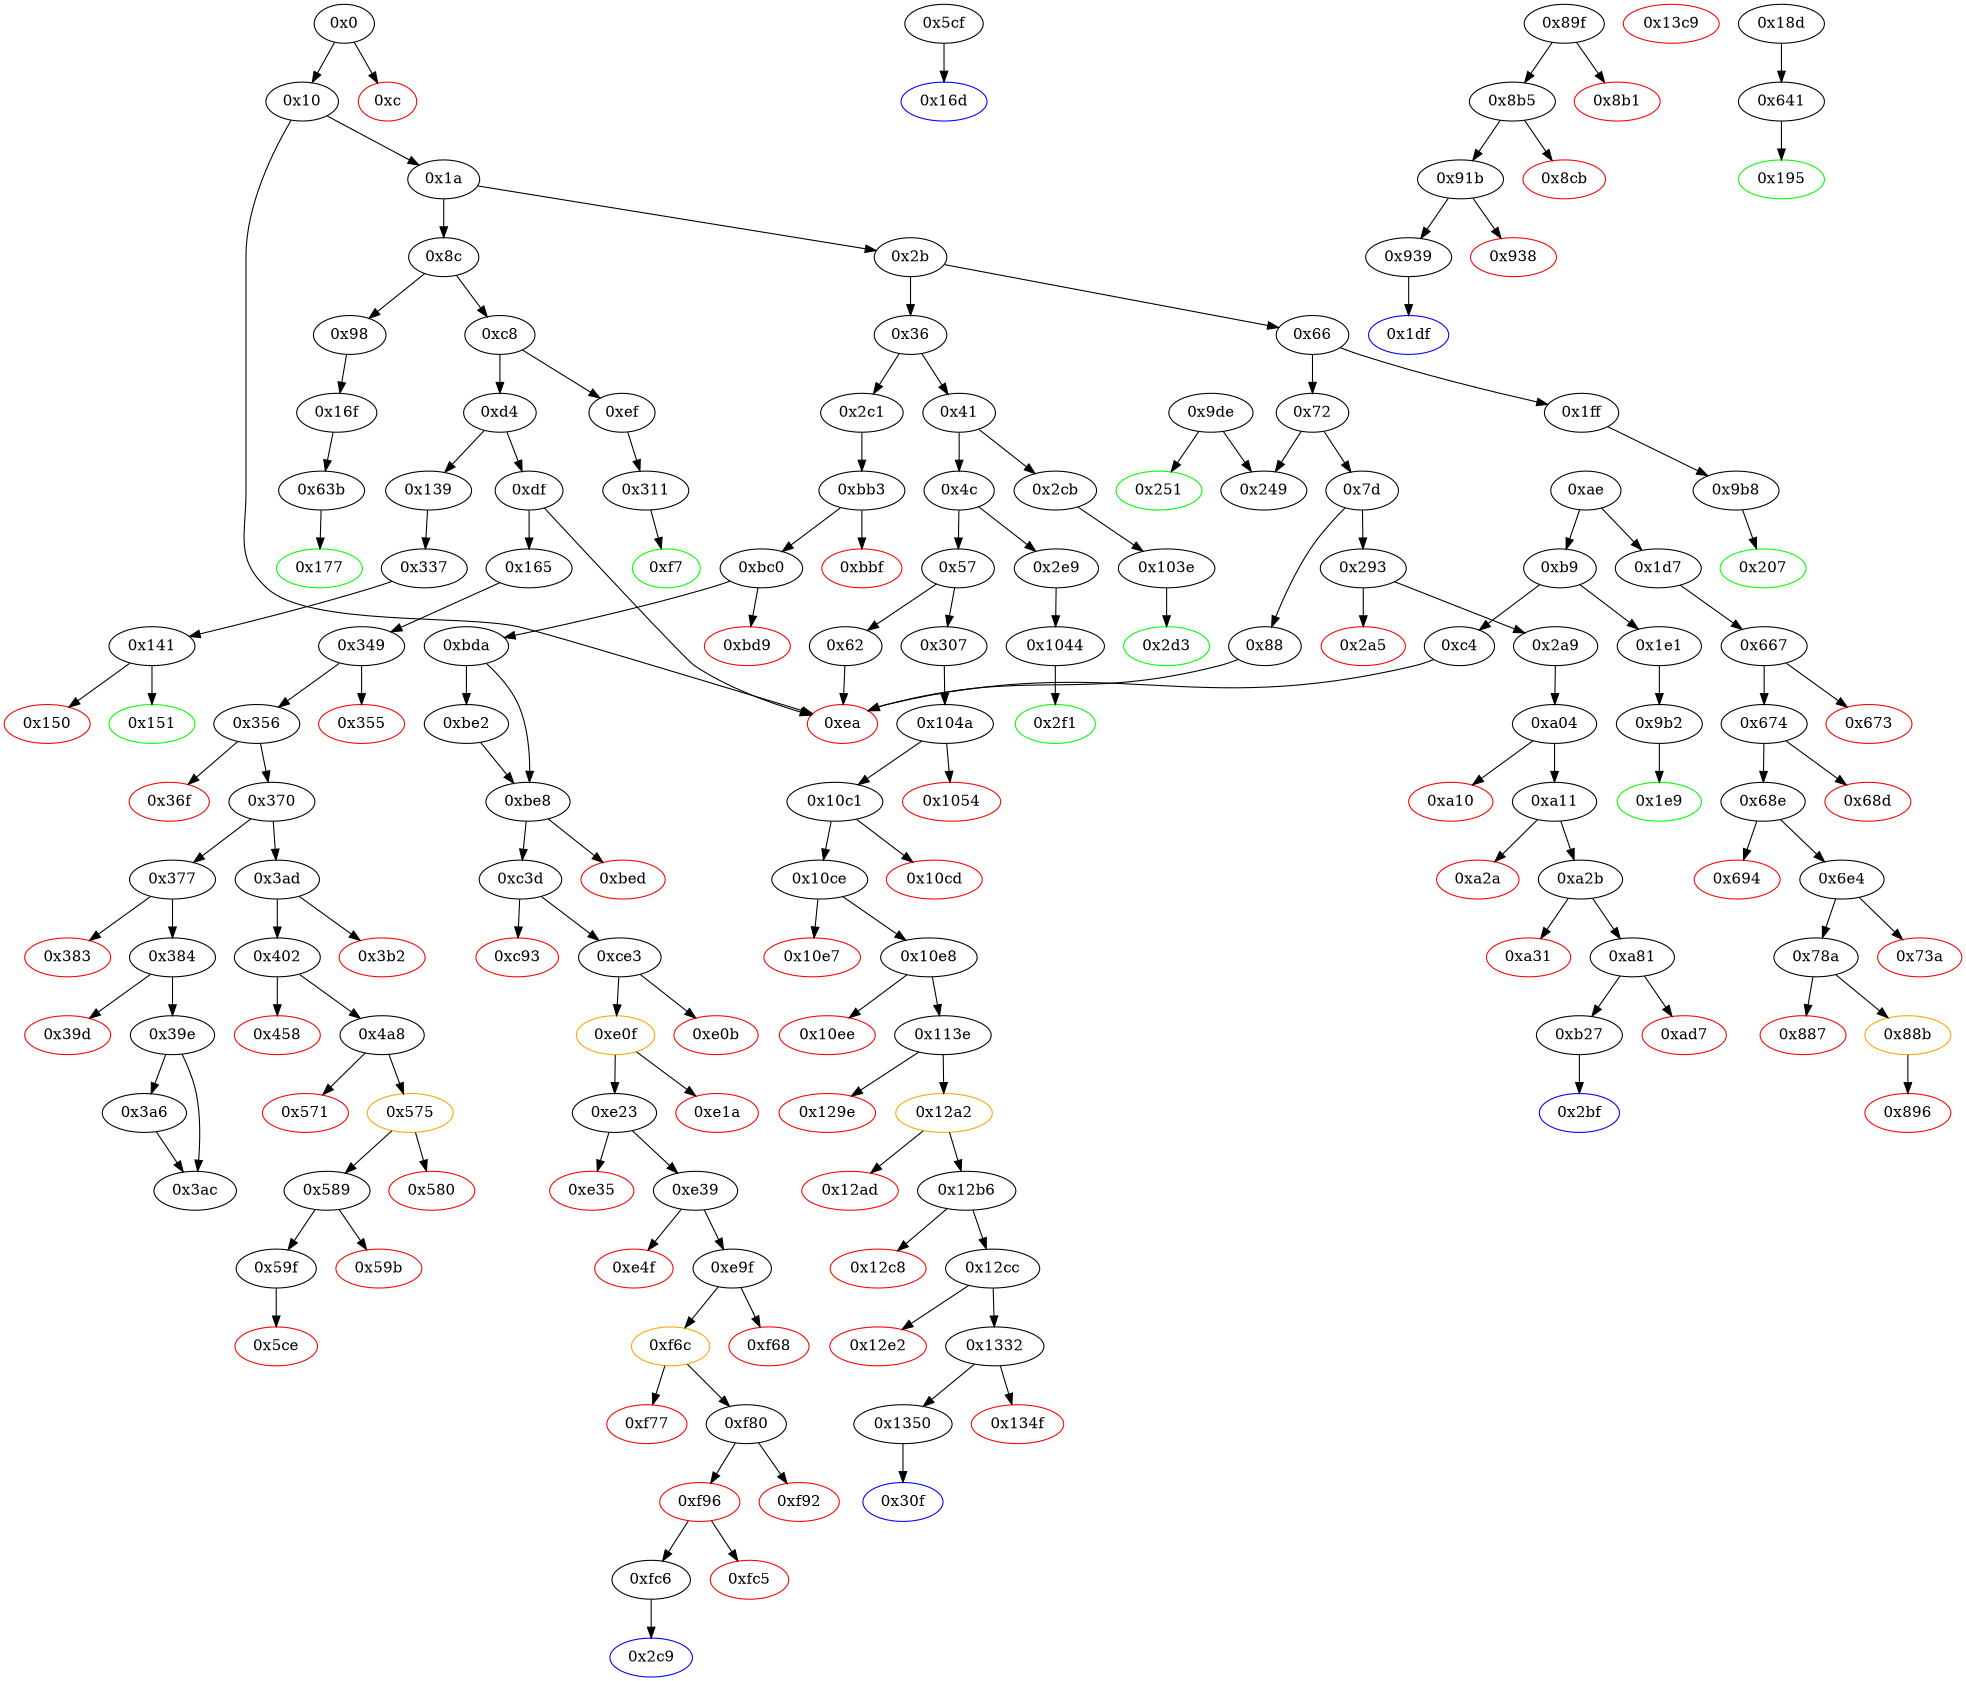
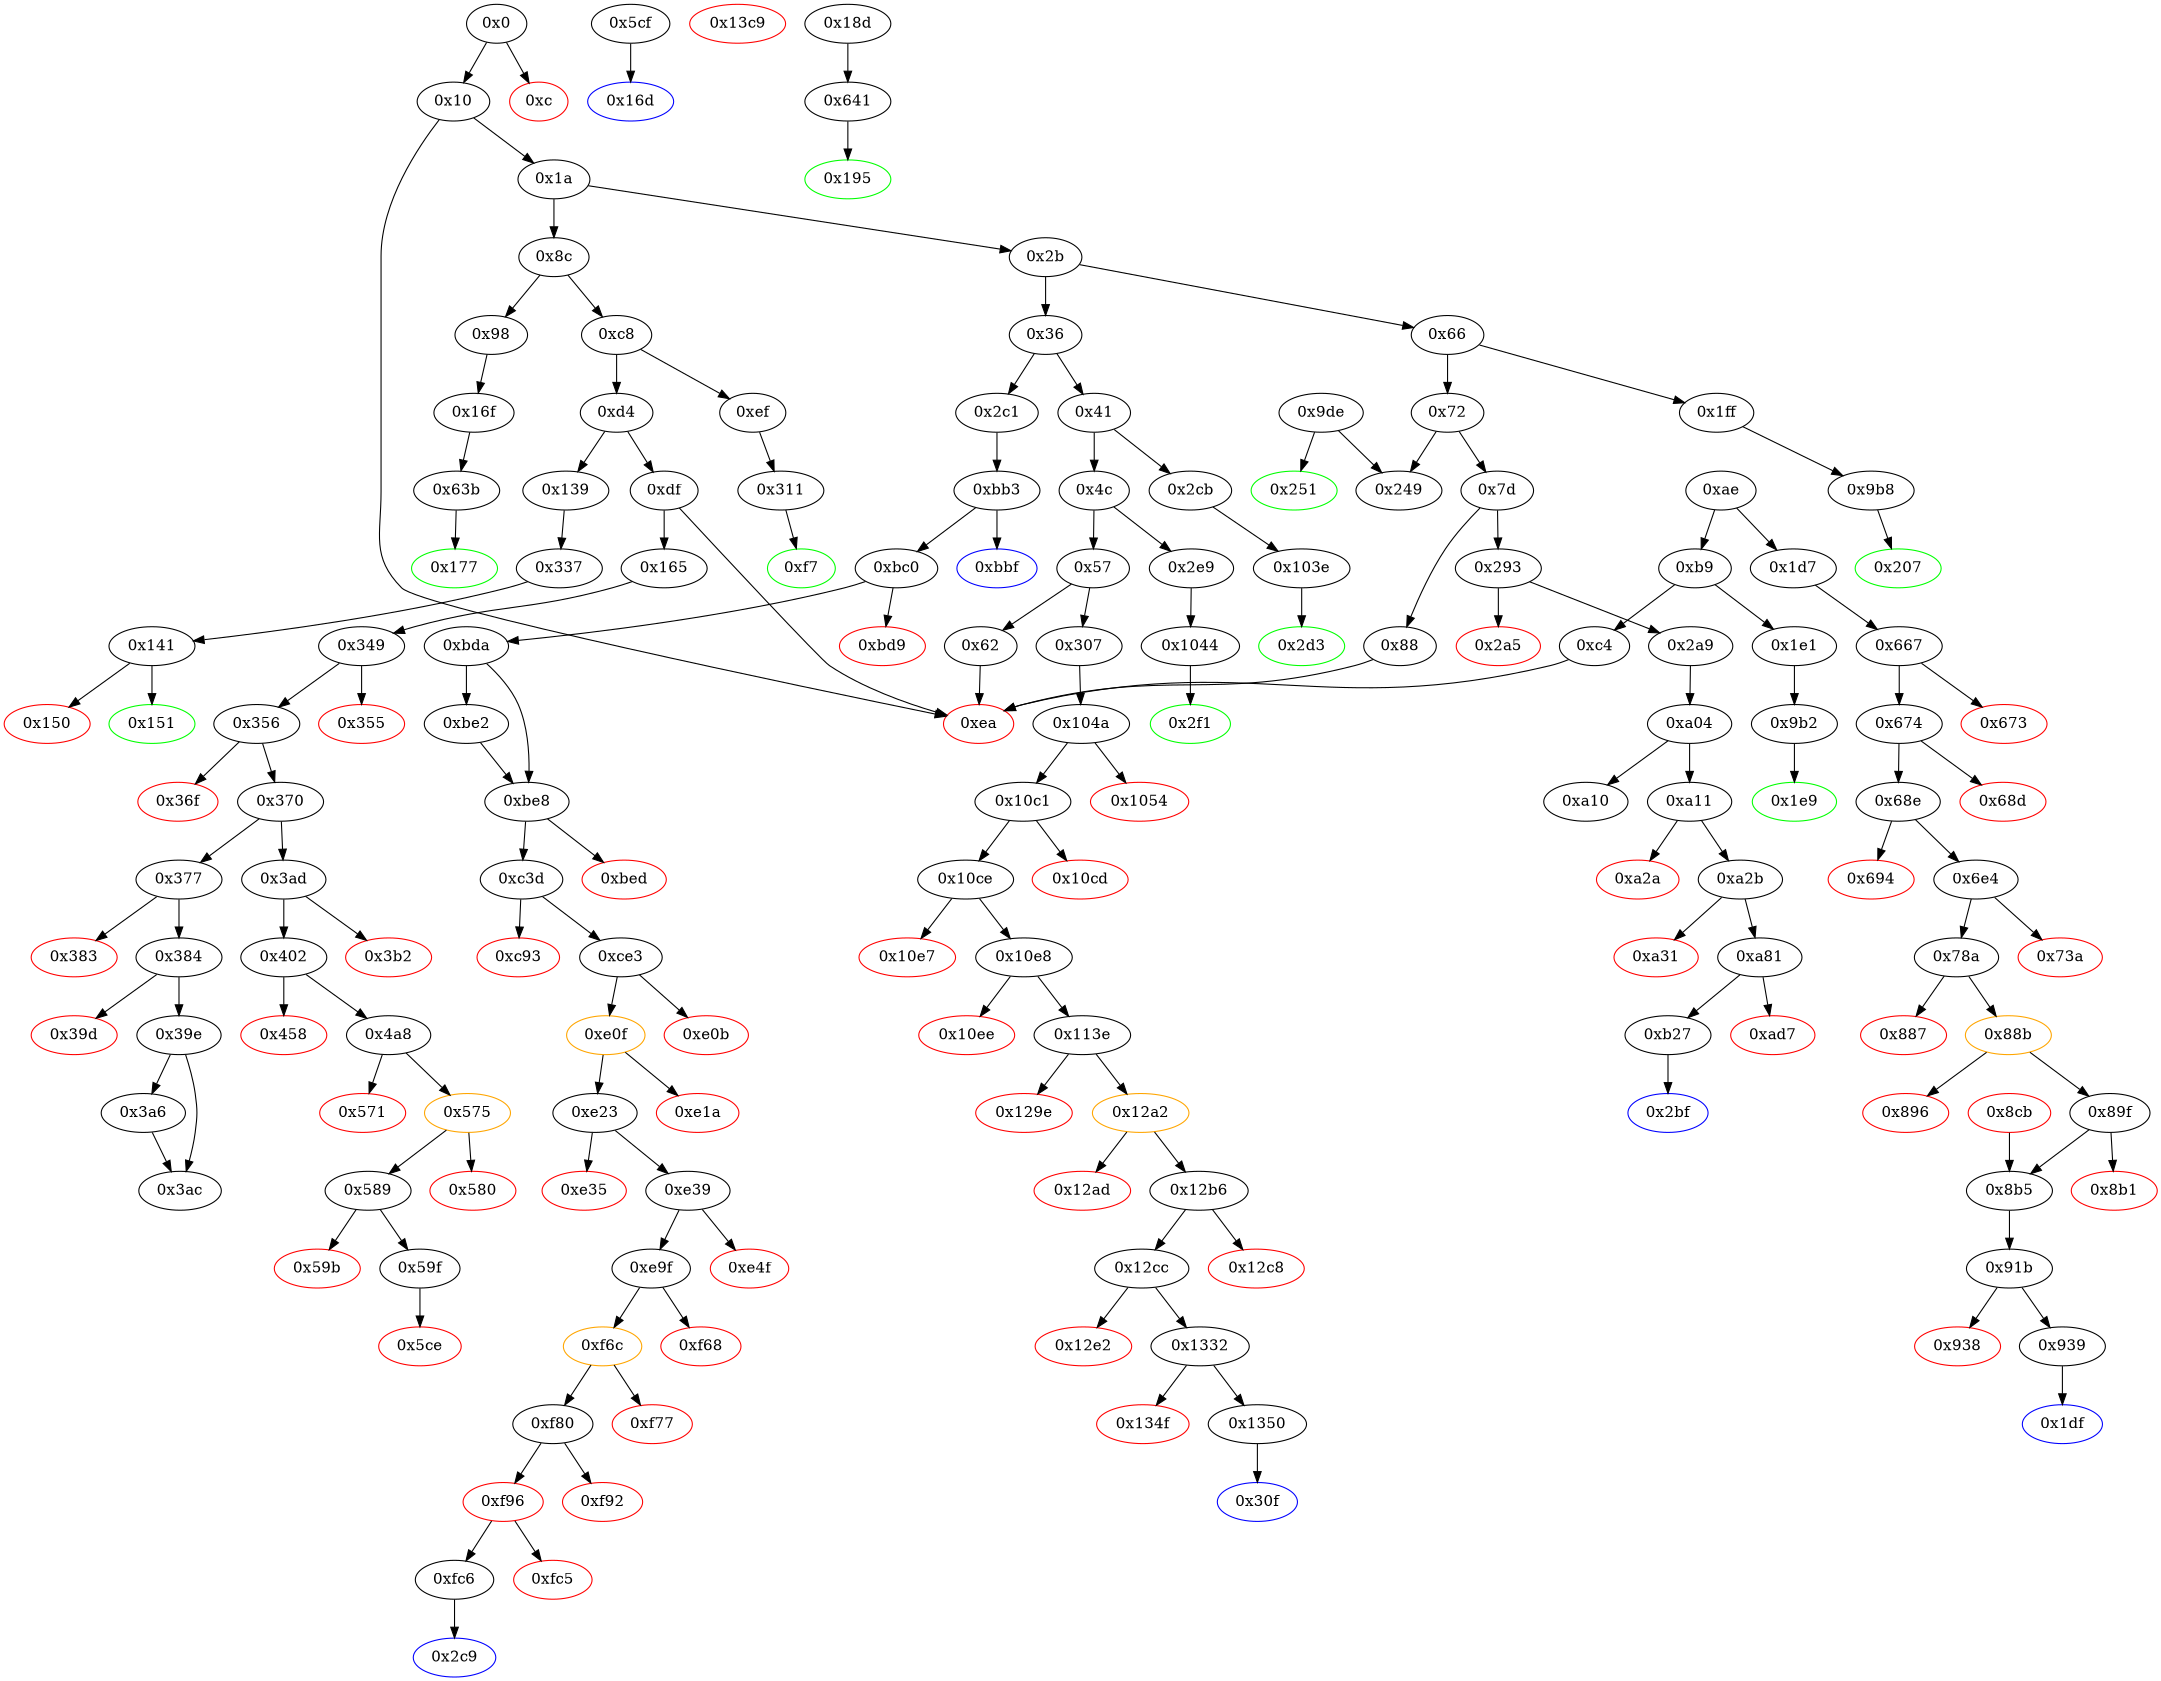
edge "0x8b5" -> "0x8cb": reversed
node "0xbbf": color red -> blue
node "0xa10": color red -> black
edge "0x88b" -> "0x89f": added
